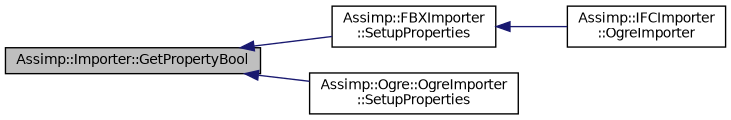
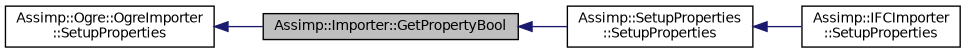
node "Assimp::FBXImporter ::SetupProperties": label "Assimp::FBXImporter ::SetupProperties" -> "Assimp::SetupProperties ::SetupProperties"
node "Assimp::IFCImporter ::OgreImporter": label "Assimp::IFCImporter ::OgreImporter" -> "Assimp::IFCImporter ::SetupProperties"
edge "Assimp::Ogre::OgreImporter ::SetupProperties" -> "Assimp::Importer::GetPropertyBool": reversed
